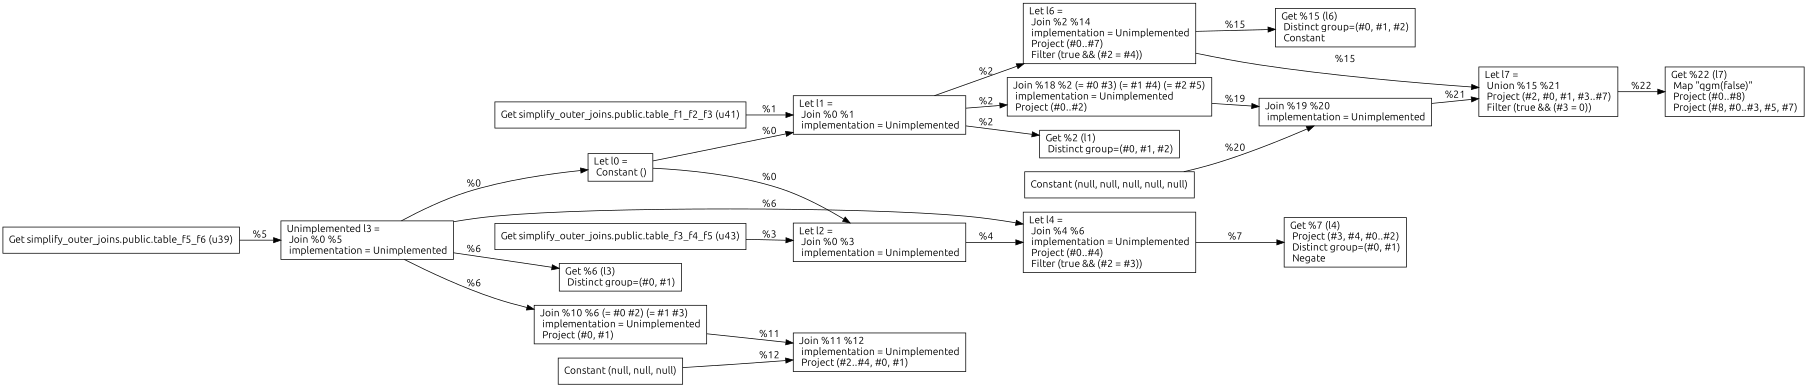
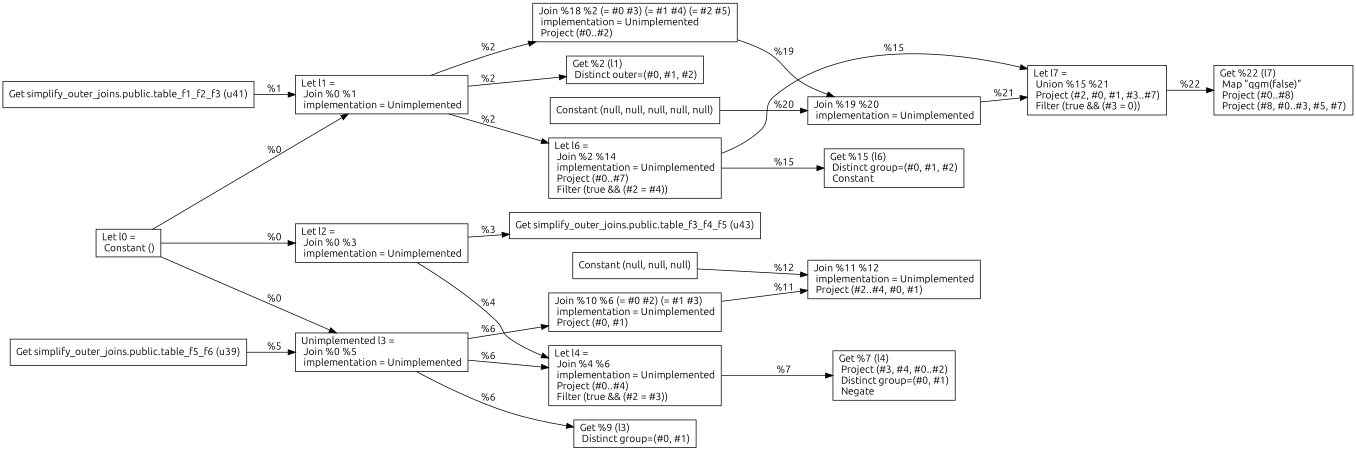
node "Get %2 (l1) Distinct group=(#0, #1, #2)": label "Get %2 (l1) Distinct group=(#0, #1, #2)" -> "Get %2 (l1) Distinct outer=(#0, #1, #2)"
edge "Unimplemented l3 = Join %0 %5 implementation = Unimplemented" -> "Let l0 = Constant ()": reversed
edge "Get simplify_outer_joins.public.table_f3_f4_f5 (u43)" -> "Let l2 = Join %0 %3 implementation = Unimplemented": reversed
node "Get %6 (l3) Distinct group=(#0, #1)": label "Get %6 (l3) Distinct group=(#0, #1)" -> "Get %9 (l3) Distinct group=(#0, #1)"
